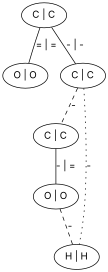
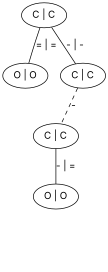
node "H | H": removed
